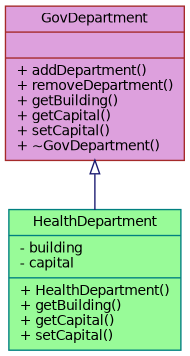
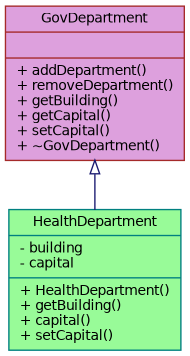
node "HealthDepartment": text "+ getCapital()" -> "+ capital()"
